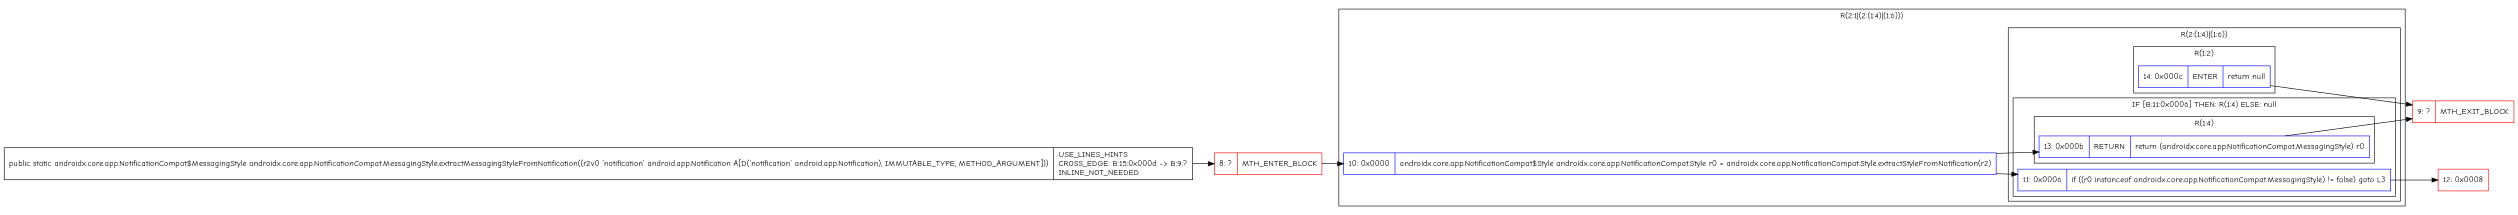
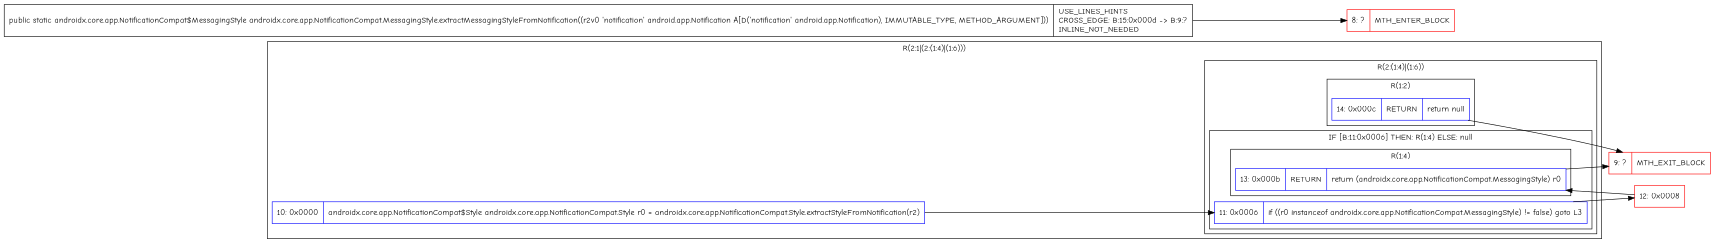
node "14: 0x000c": text "ENTER" -> "RETURN"
edge "10: 0x0000" -> "13: 0x000b": now "12: 0x0008" -> "13: 0x000b"
edge "8: ?" -> "10: 0x0000": removed
